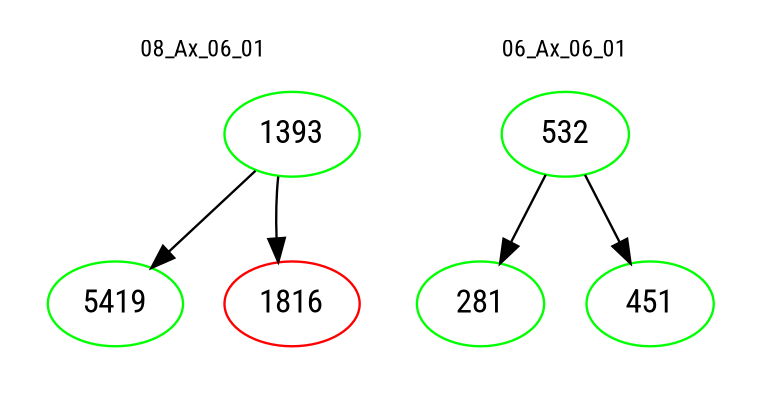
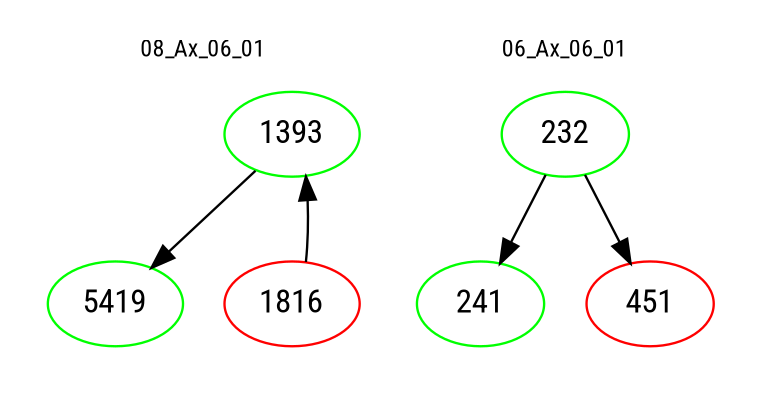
node "532": label "532" -> "232"
edge "1393" -> "1816": reversed
node "281": label "281" -> "241"
node "451": color green -> red
